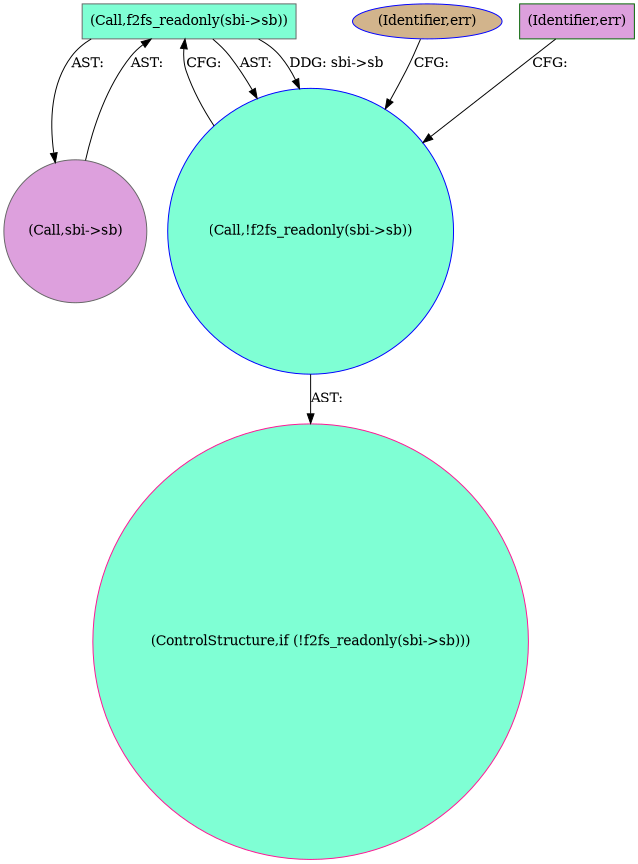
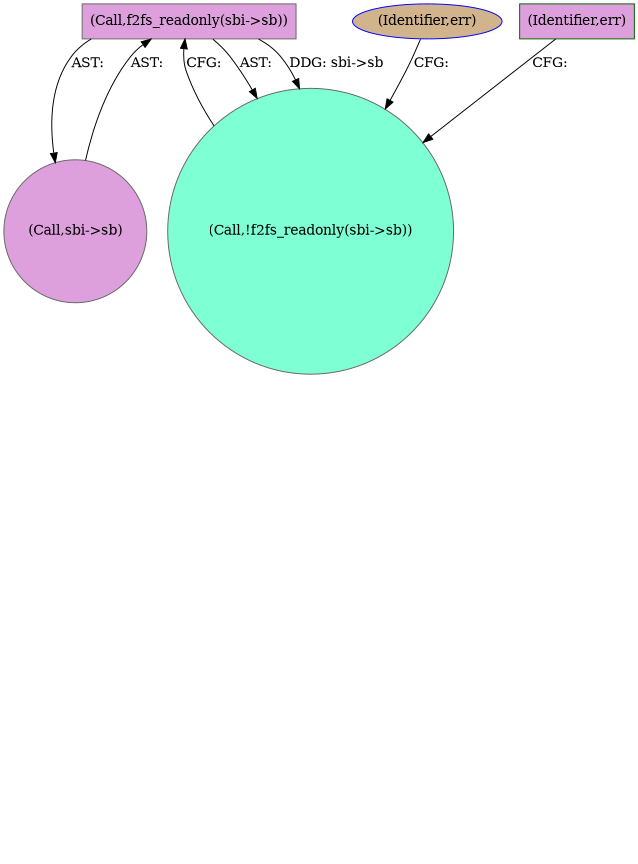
node "(Call,f2fs_readonly(sbi->sb))": fillcolor aquamarine -> plum
node "(Call,!f2fs_readonly(sbi->sb))": color blue -> gray40
node "(ControlStructure,if (!f2fs_readonly(sbi->sb)))": removed
